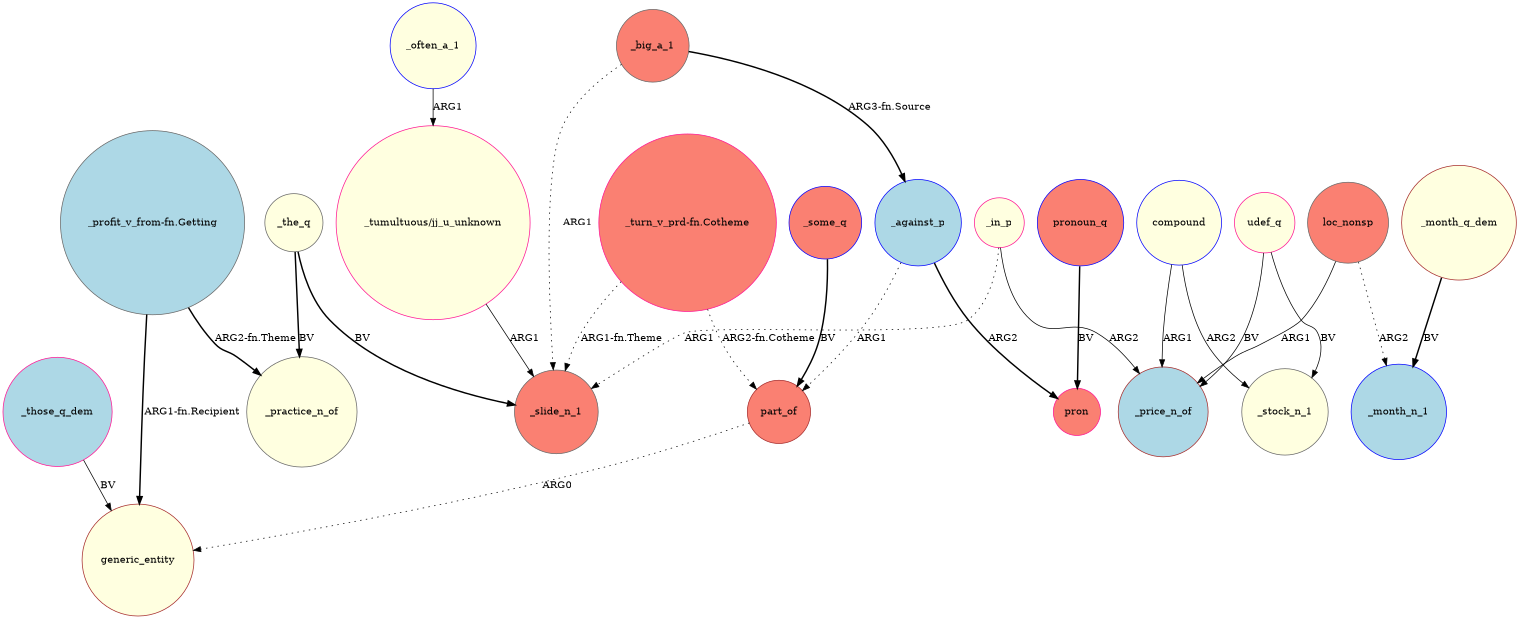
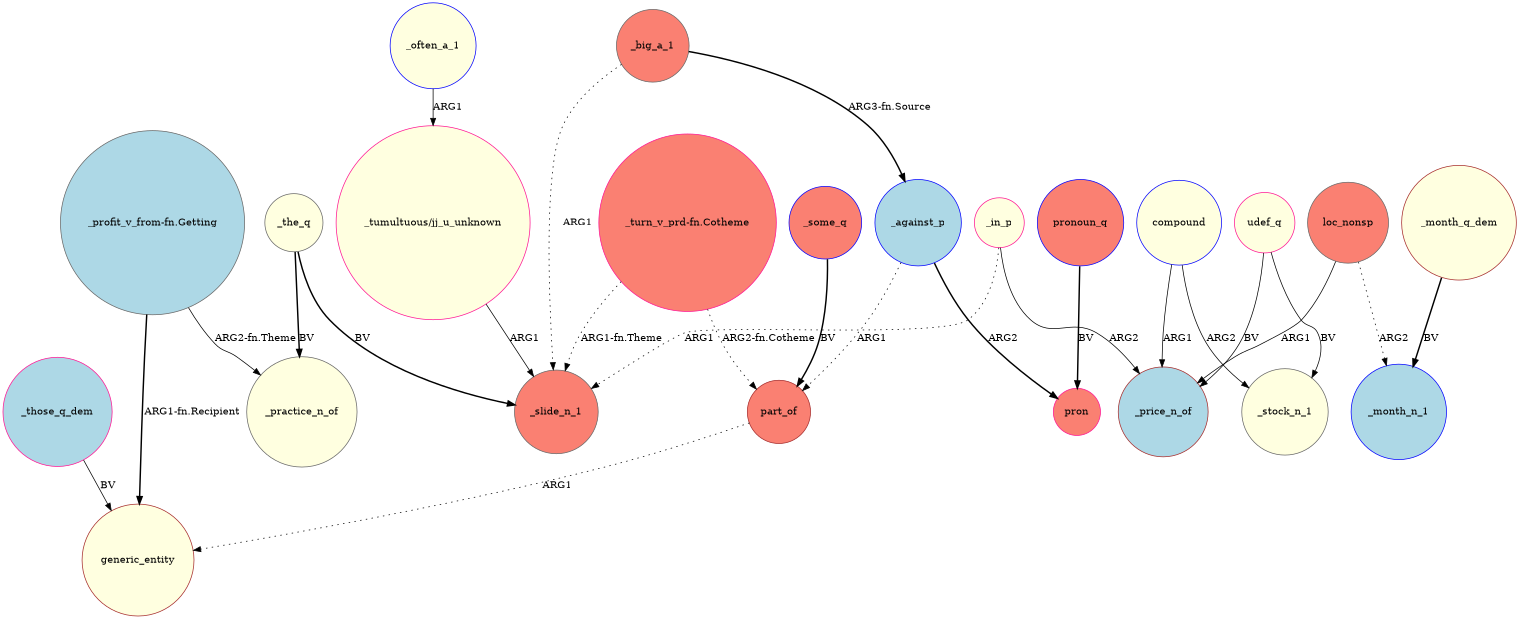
edge "_profit_v_from-fn.Getting" -> "_practice_n_of": style bold -> solid
edge "part_of" -> "generic_entity": label "ARG0" -> "ARG1"
